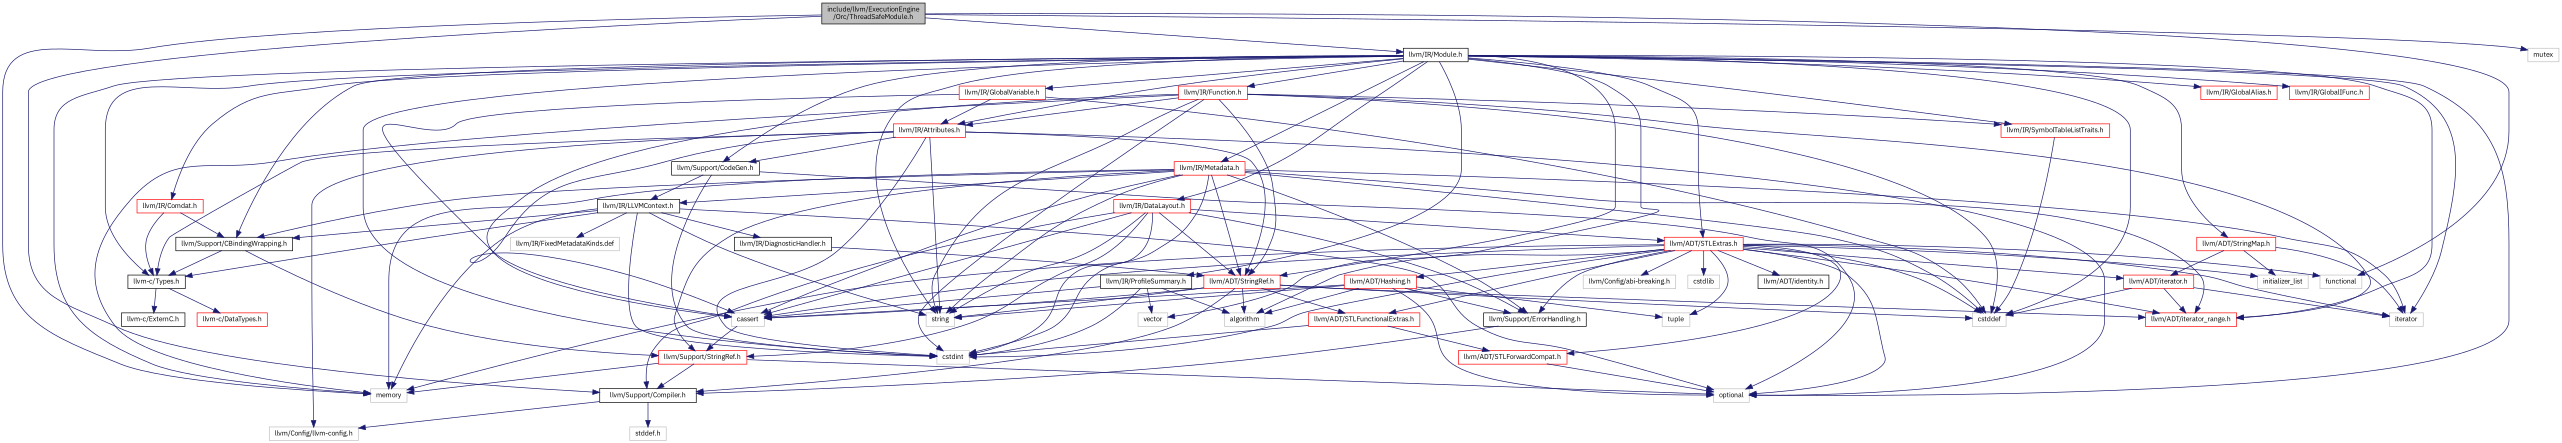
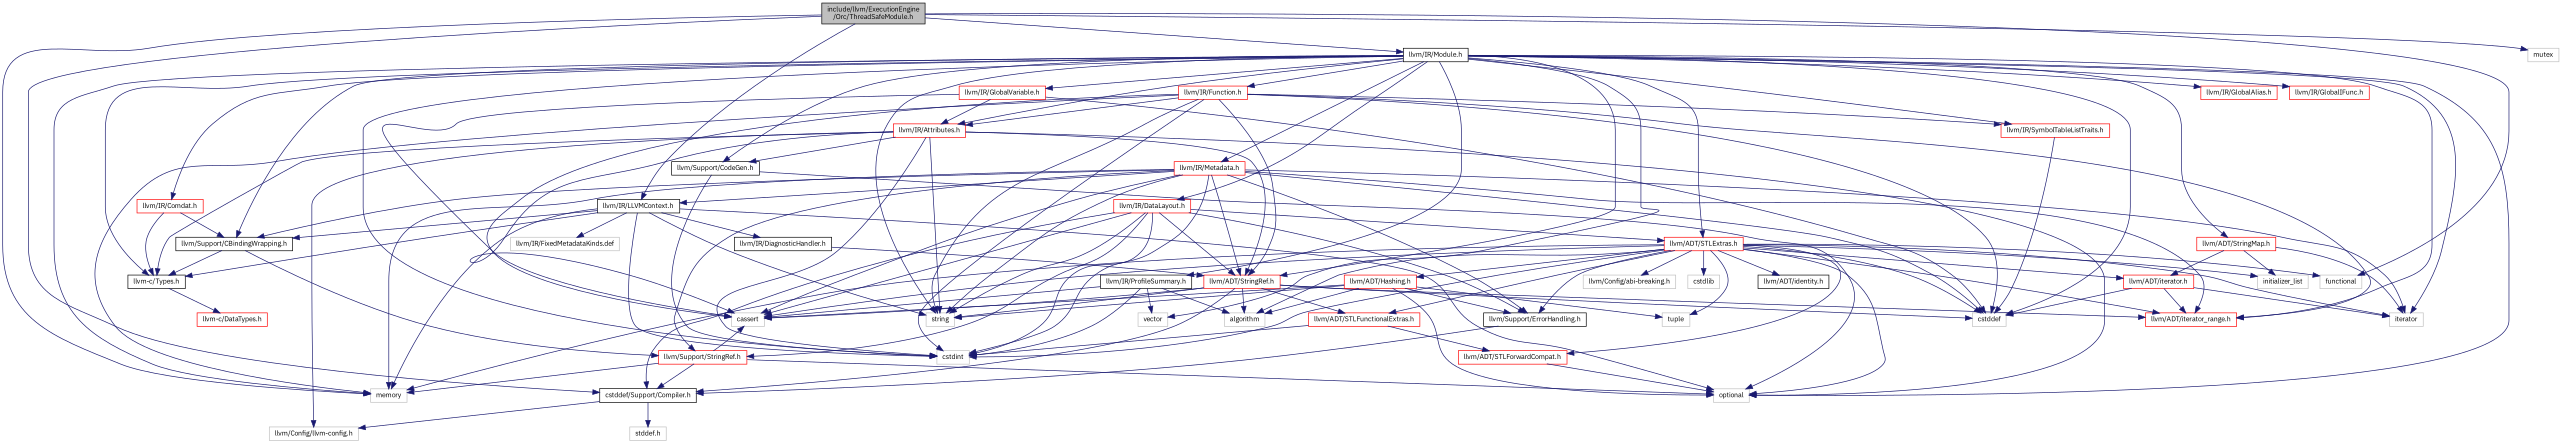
edge "llvm/Support/CodeGen.h" -> "llvm/IR/LLVMContext.h": now "include/llvm/ExecutionEngine /Orc/ThreadSafeModule.h" -> "llvm/IR/LLVMContext.h"
node "llvm-c/ExternC.h": removed
edge "cassert" -> "llvm/Support/StringRef.h": reversed
node "llvm/Support/Compiler.h": label "llvm/Support/Compiler.h" -> "cstddef/Support/Compiler.h"
